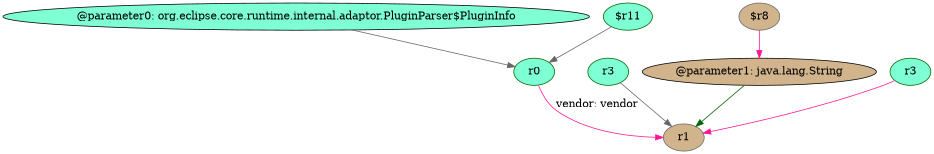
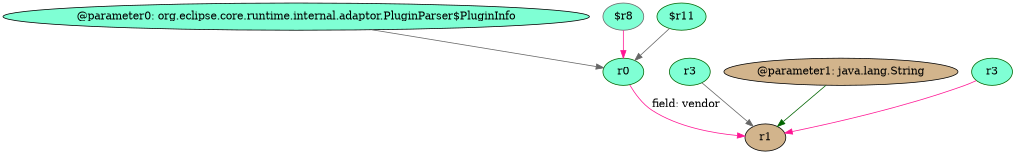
node "$r8": fillcolor tan -> aquamarine
edge "$r8" -> "@parameter1: java.lang.String": now "$r8" -> "r0"
edge "r0" -> "r1": label "vendor: vendor" -> "field: vendor"
node "r1": color gray40 -> black
